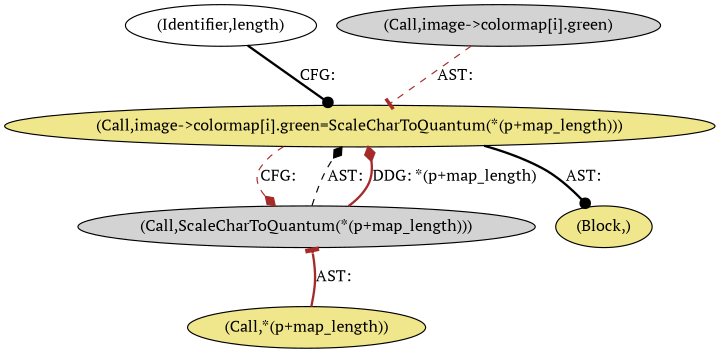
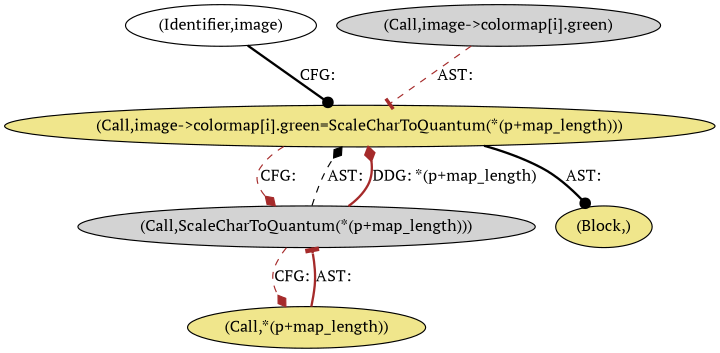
node "(Identifier,length)": label "(Identifier,length)" -> "(Identifier,image)"
edge "(Call,ScaleCharToQuantum(*(p+map_length)))" -> "(Call,*(p+map_length))": added, label "CFG:"
